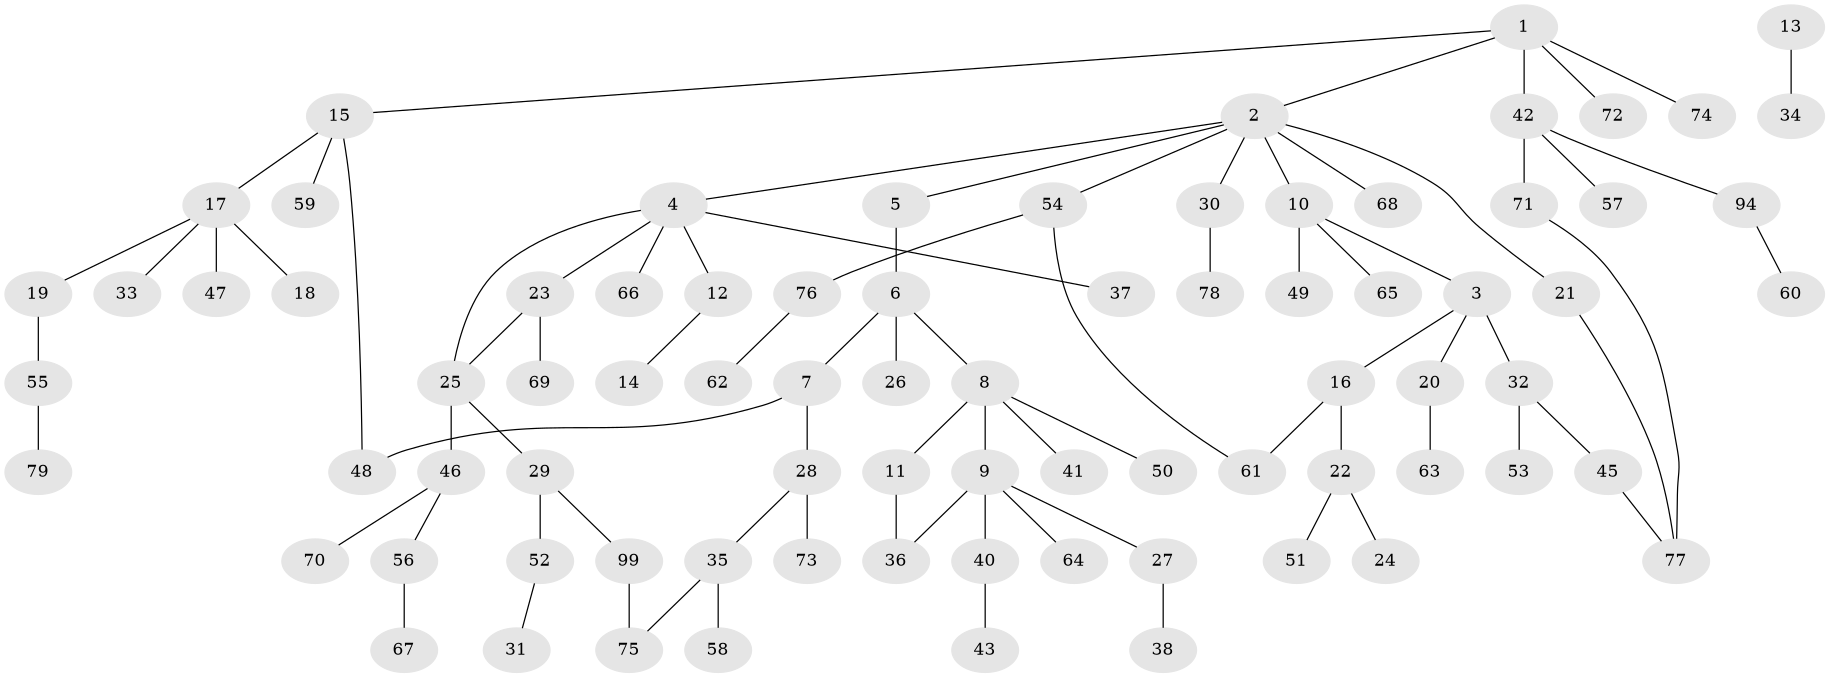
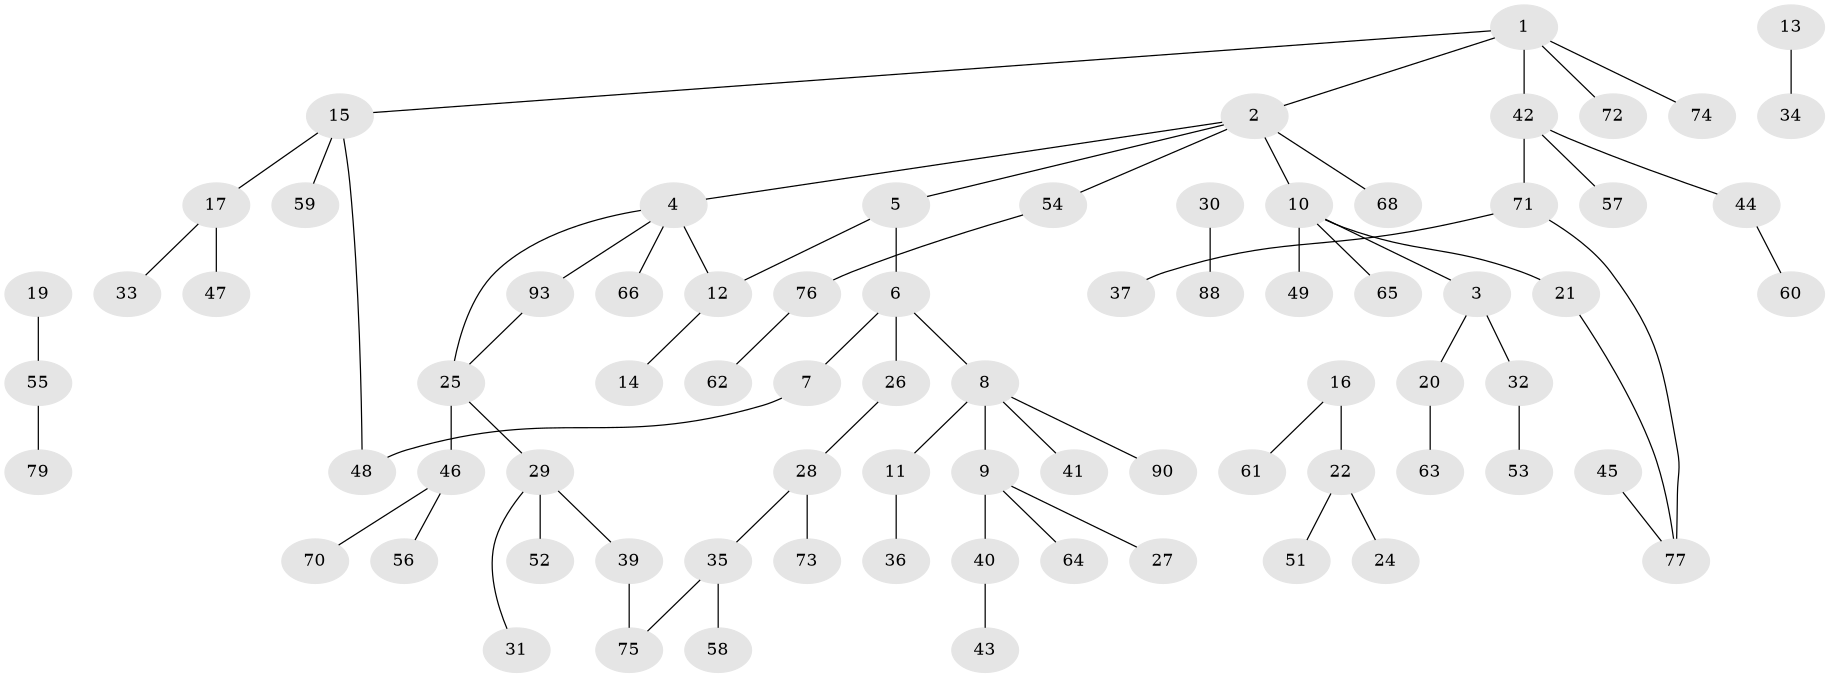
edge "2" -- "30": removed
edge "2" -- "21": now "10" -- "21"
node "94": label "94" -> "44"
edge "4" -- "37": now "71" -- "37"
edge "17" -- "19": removed
edge "5" -- "12": added
node "18": removed
node "23": label "23" -> "93"
node "78": label "78" -> "88"
edge "3" -- "16": removed
edge "54" -- "61": removed
node "69": removed
edge "7" -- "28": now "26" -- "28"
edge "32" -- "45": removed
node "50": label "50" -> "90"
edge "9" -- "36": removed
node "99": label "99" -> "39"
edge "52" -- "31": now "29" -- "31"
node "67": removed
node "38": removed
